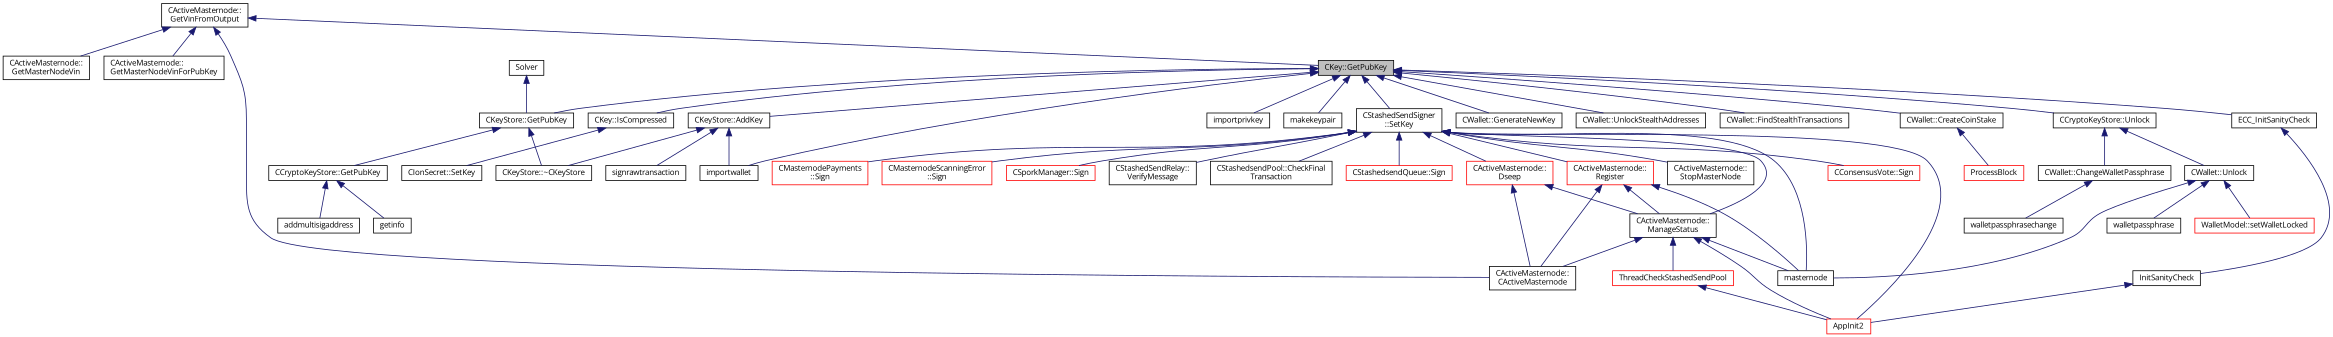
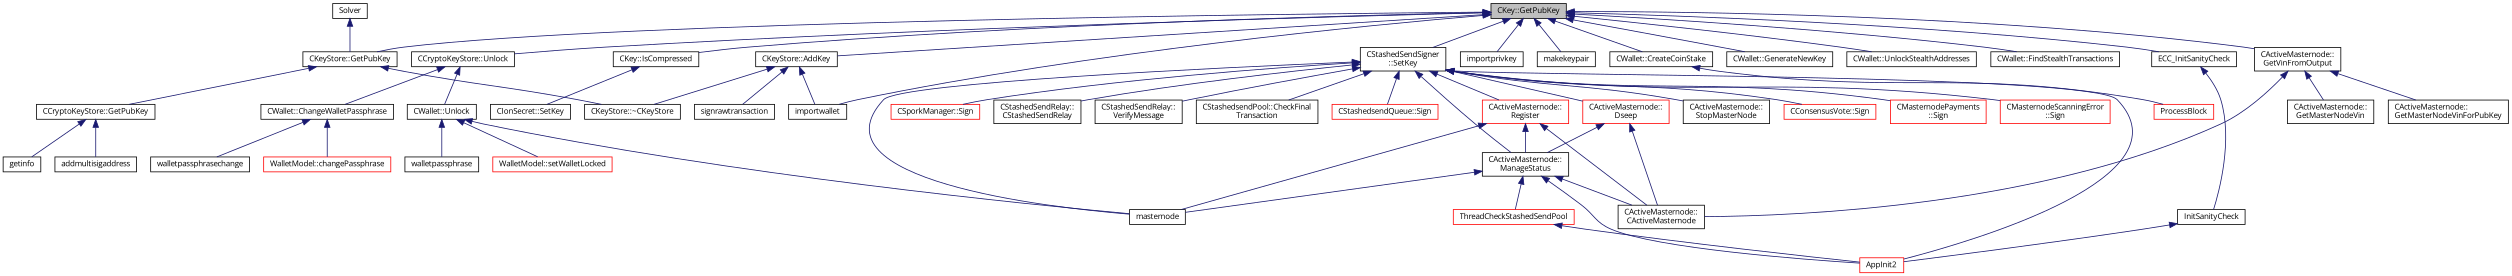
edge "CKey::GetPubKey" -> "CActiveMasternode:: GetVinFromOutput": reversed
node "CStashedSendRelay:: CStashedSendRelay": added
node "WalletModel::changePassphrase": added
